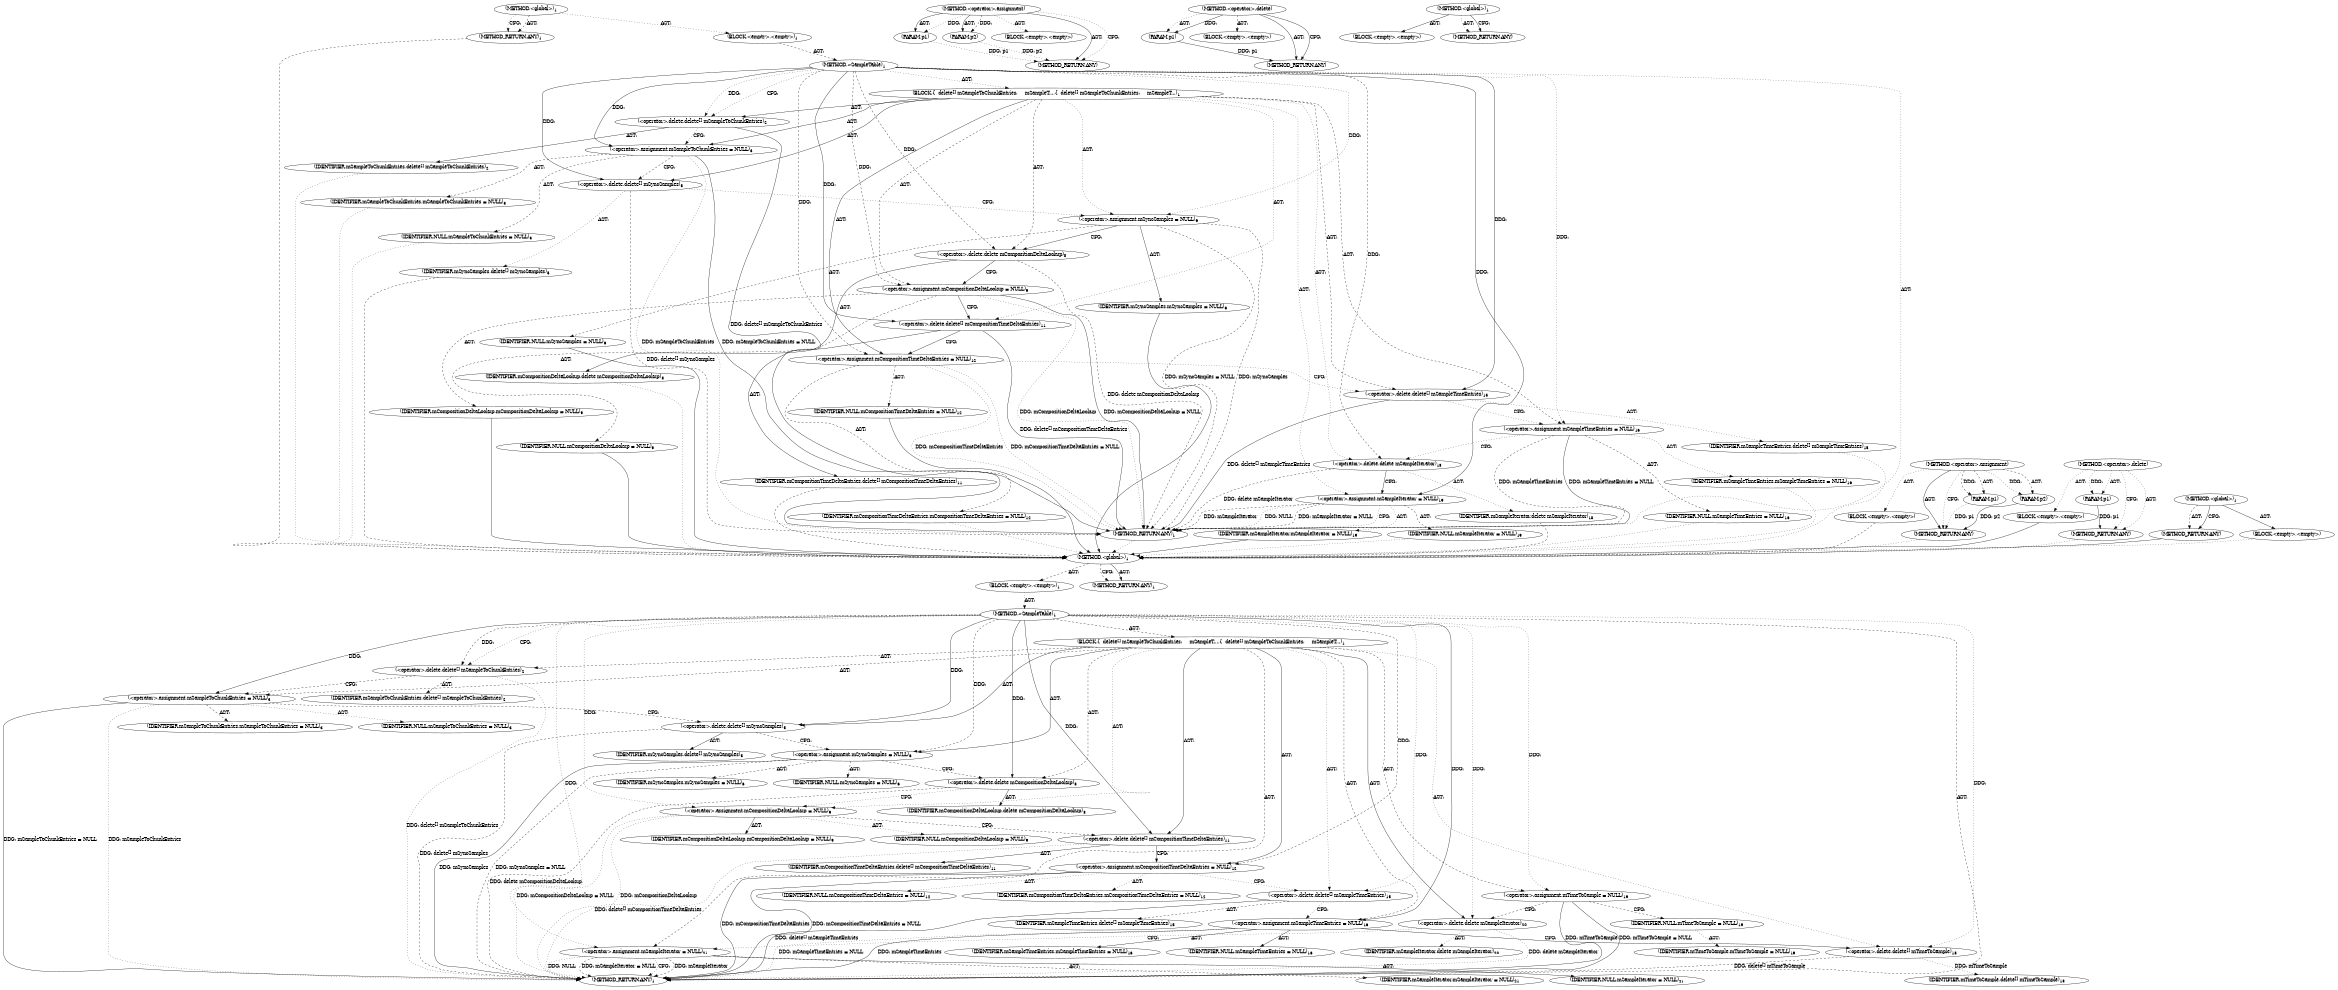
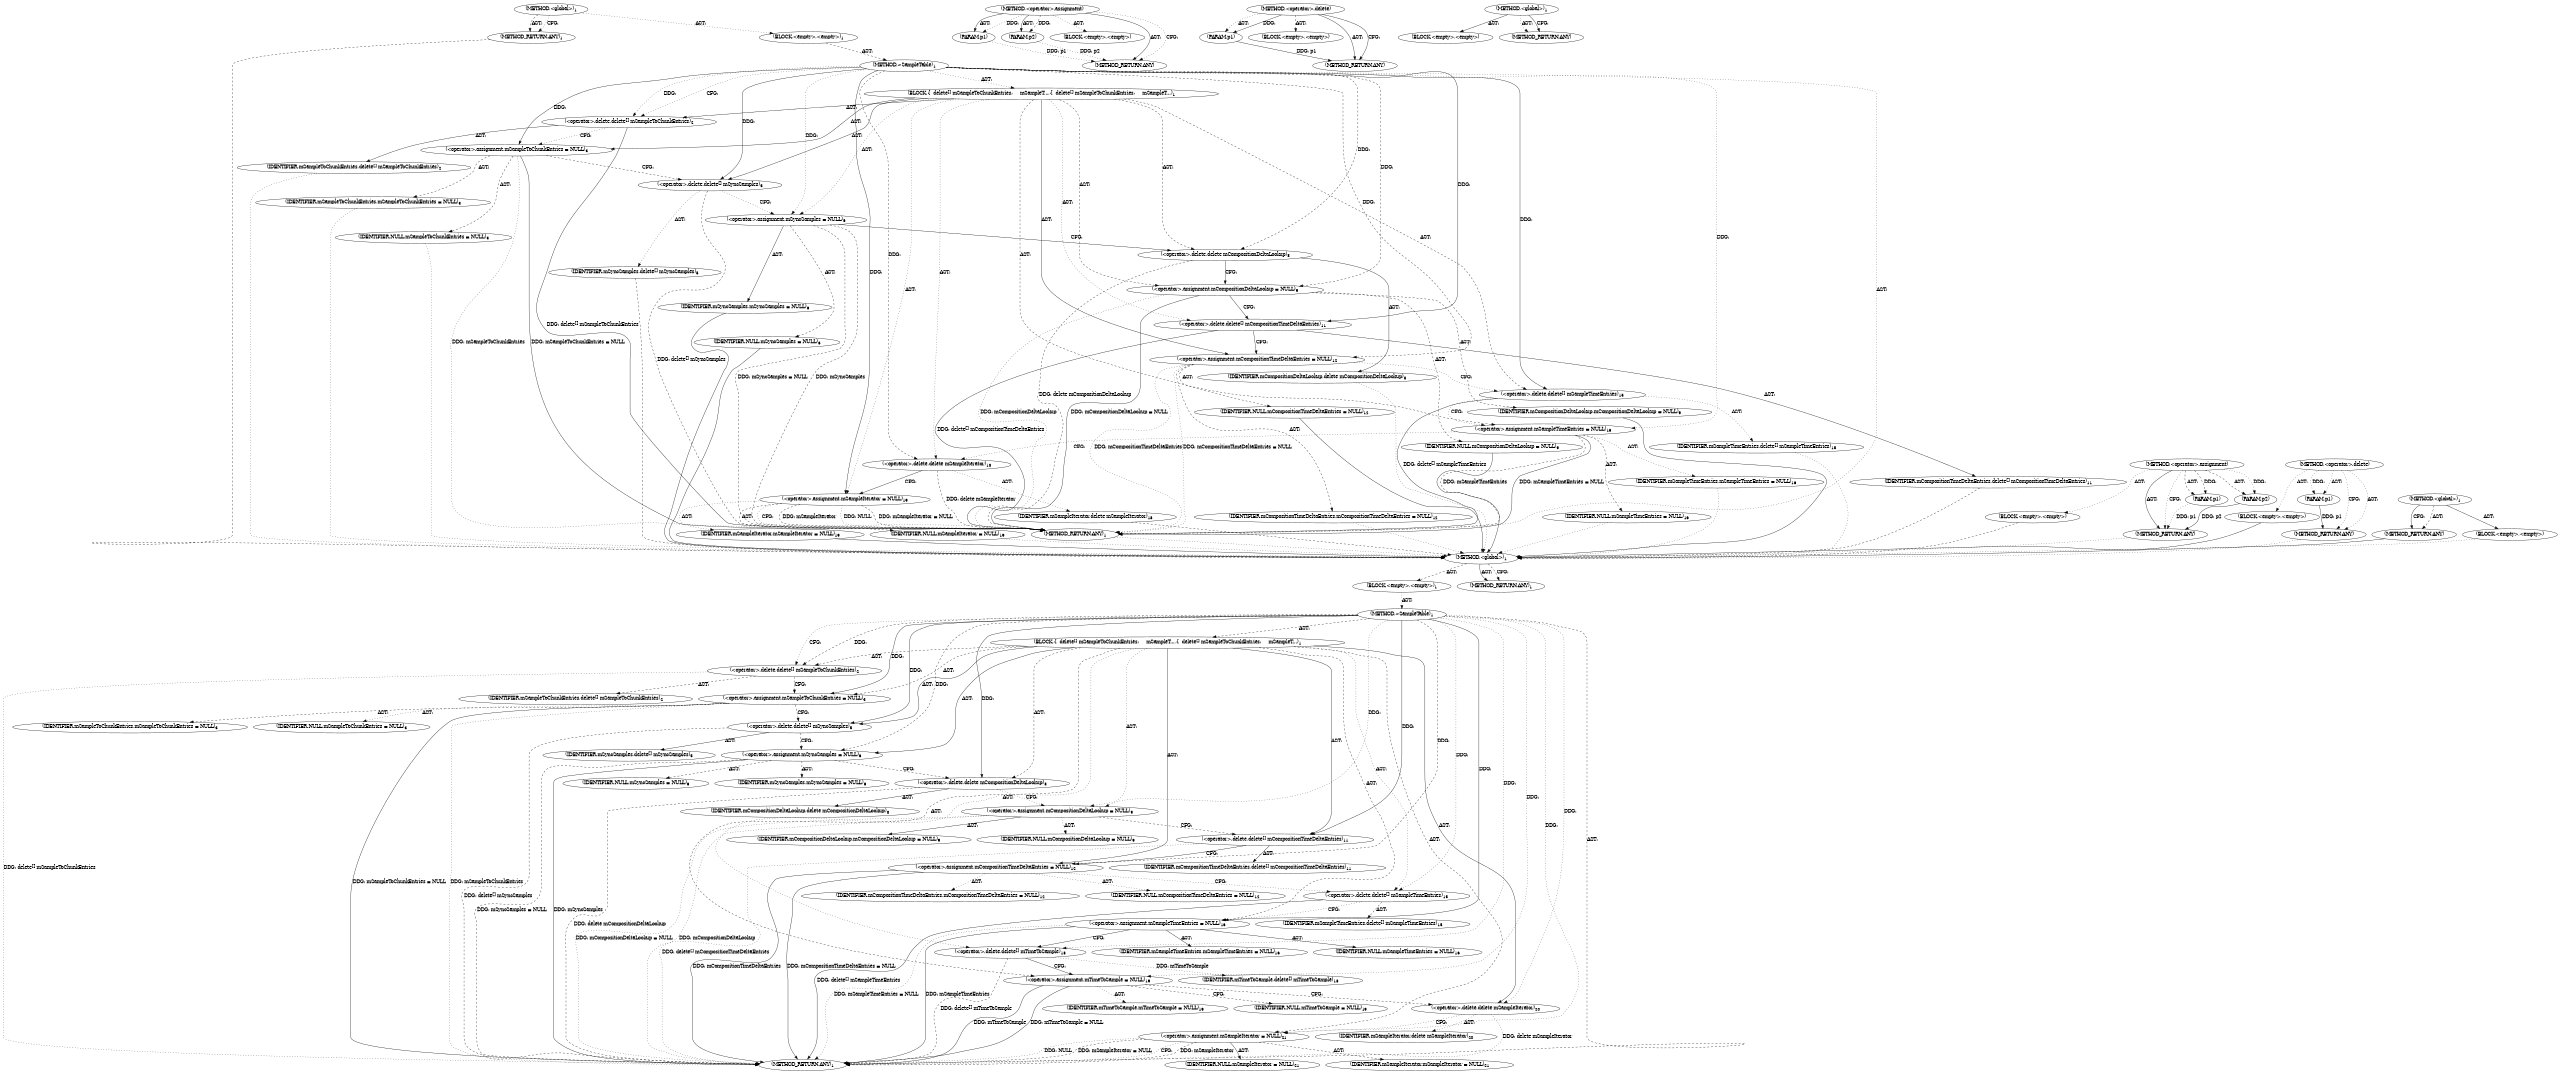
edge "(IDENTIFIER,NULL,mTimeToSample = NULL)" -> "(IDENTIFIER,mTimeToSample,mTimeToSample = NULL)": now "(<operator>.assignment,mTimeToSample = NULL)" -> "(IDENTIFIER,mTimeToSample,mTimeToSample = NULL)"
edge "(<operator>.delete,delete[] mTimeToSample)" -> "(<operator>.assignment,mTimeToSample = NULL)": added, label "CFG:"
